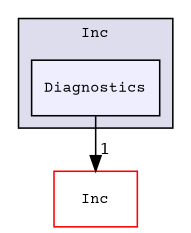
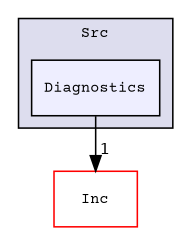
cluster "Inc": label "Inc" -> "Src"
